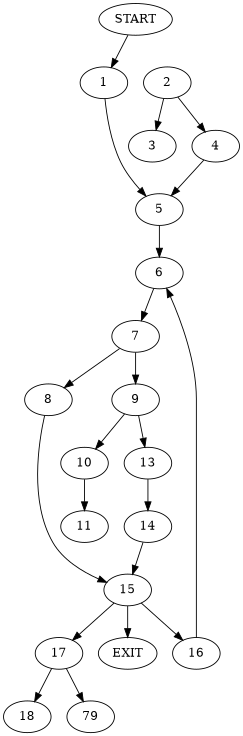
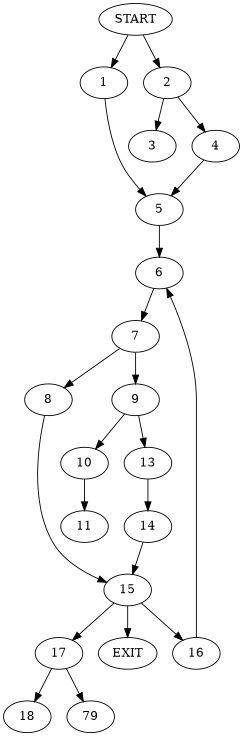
edge "START" -> "2": added
